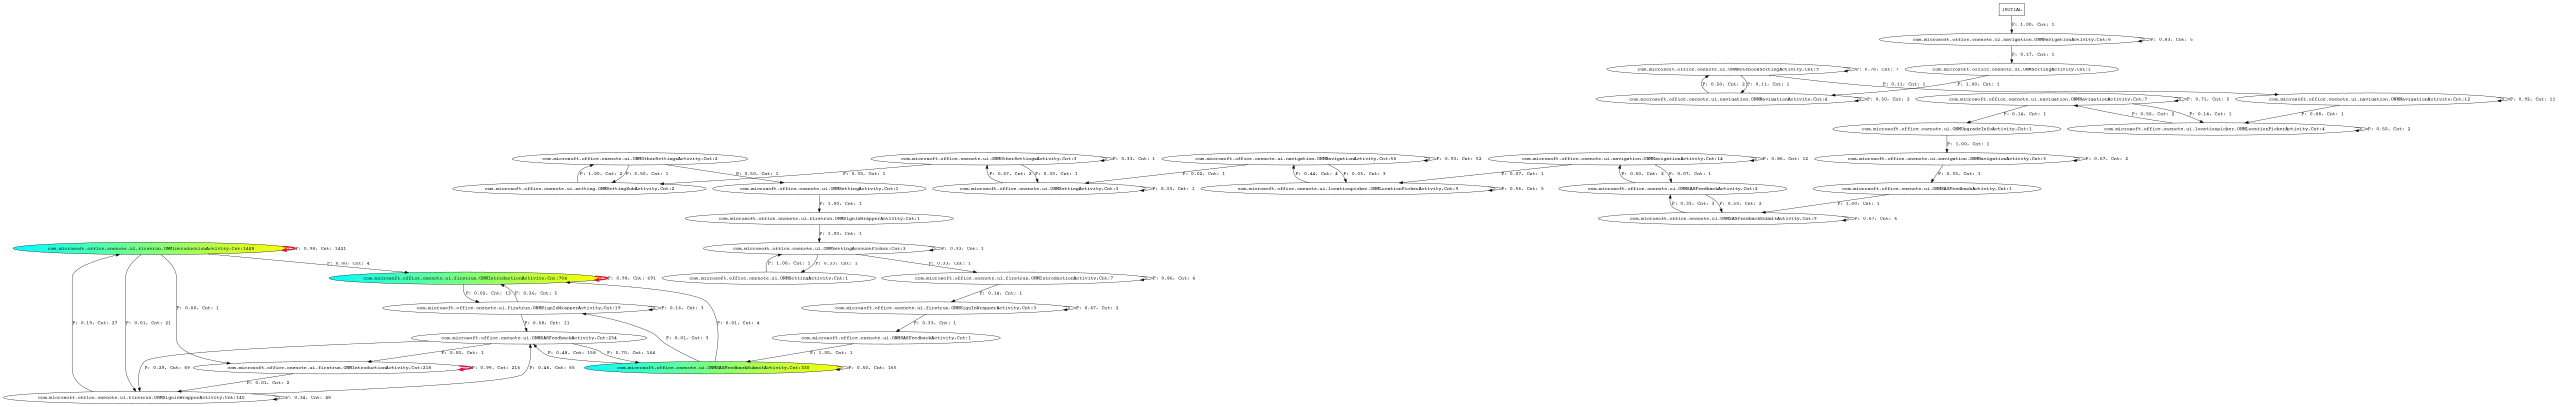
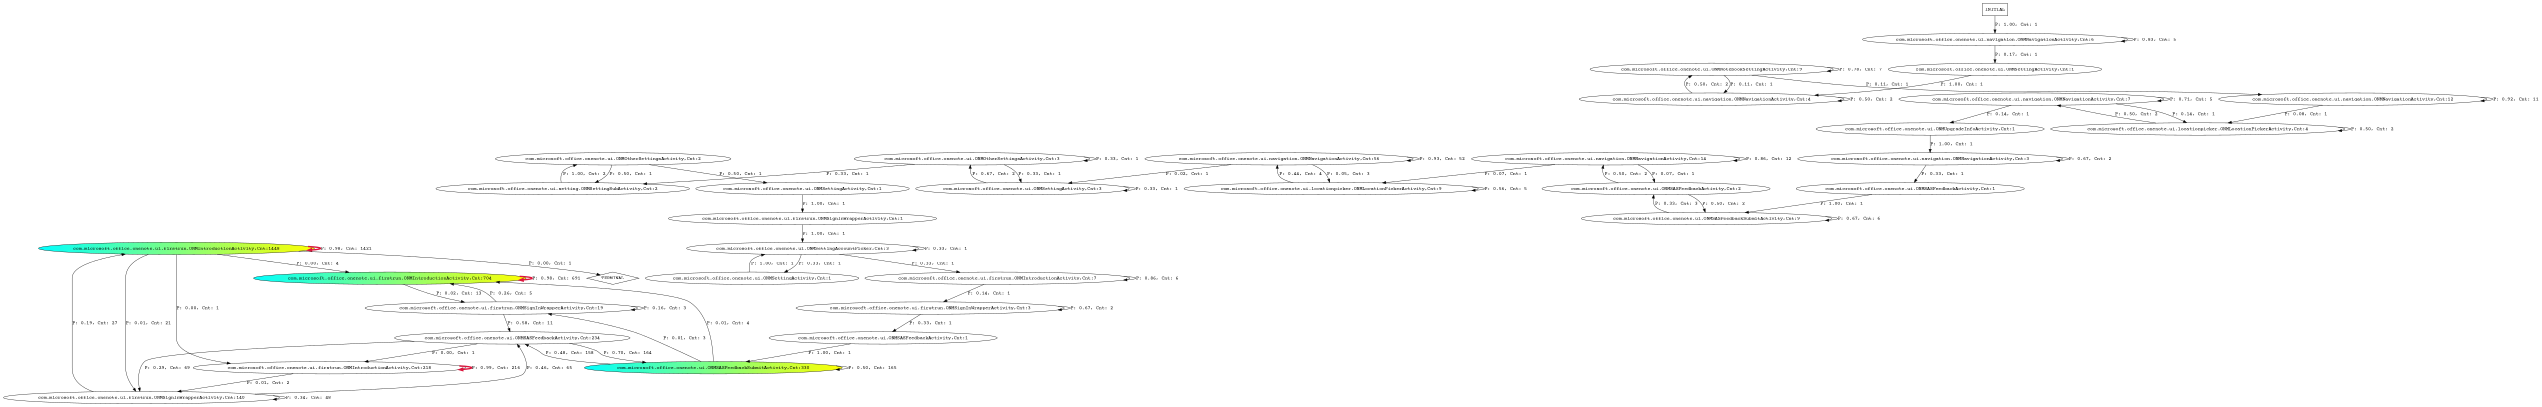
node "TERMINAL": added
